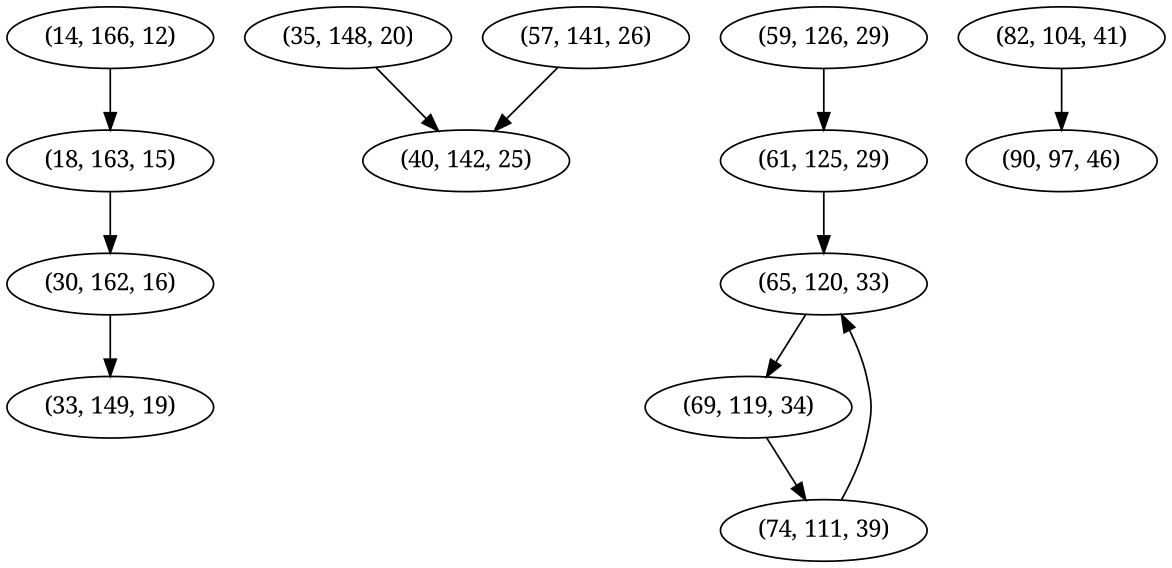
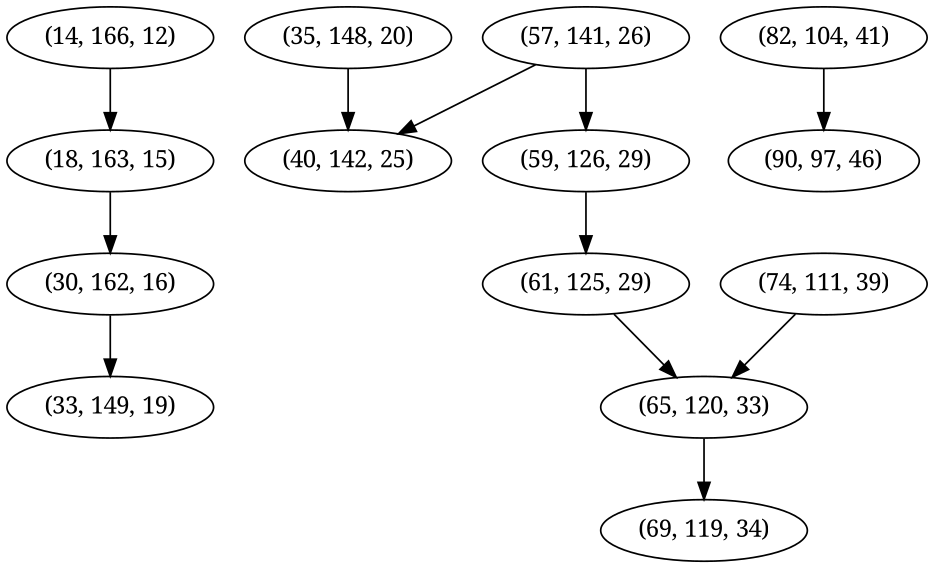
edge "(57, 141, 26)" -> "(59, 126, 29)": added
edge "(69, 119, 34)" -> "(74, 111, 39)": removed
